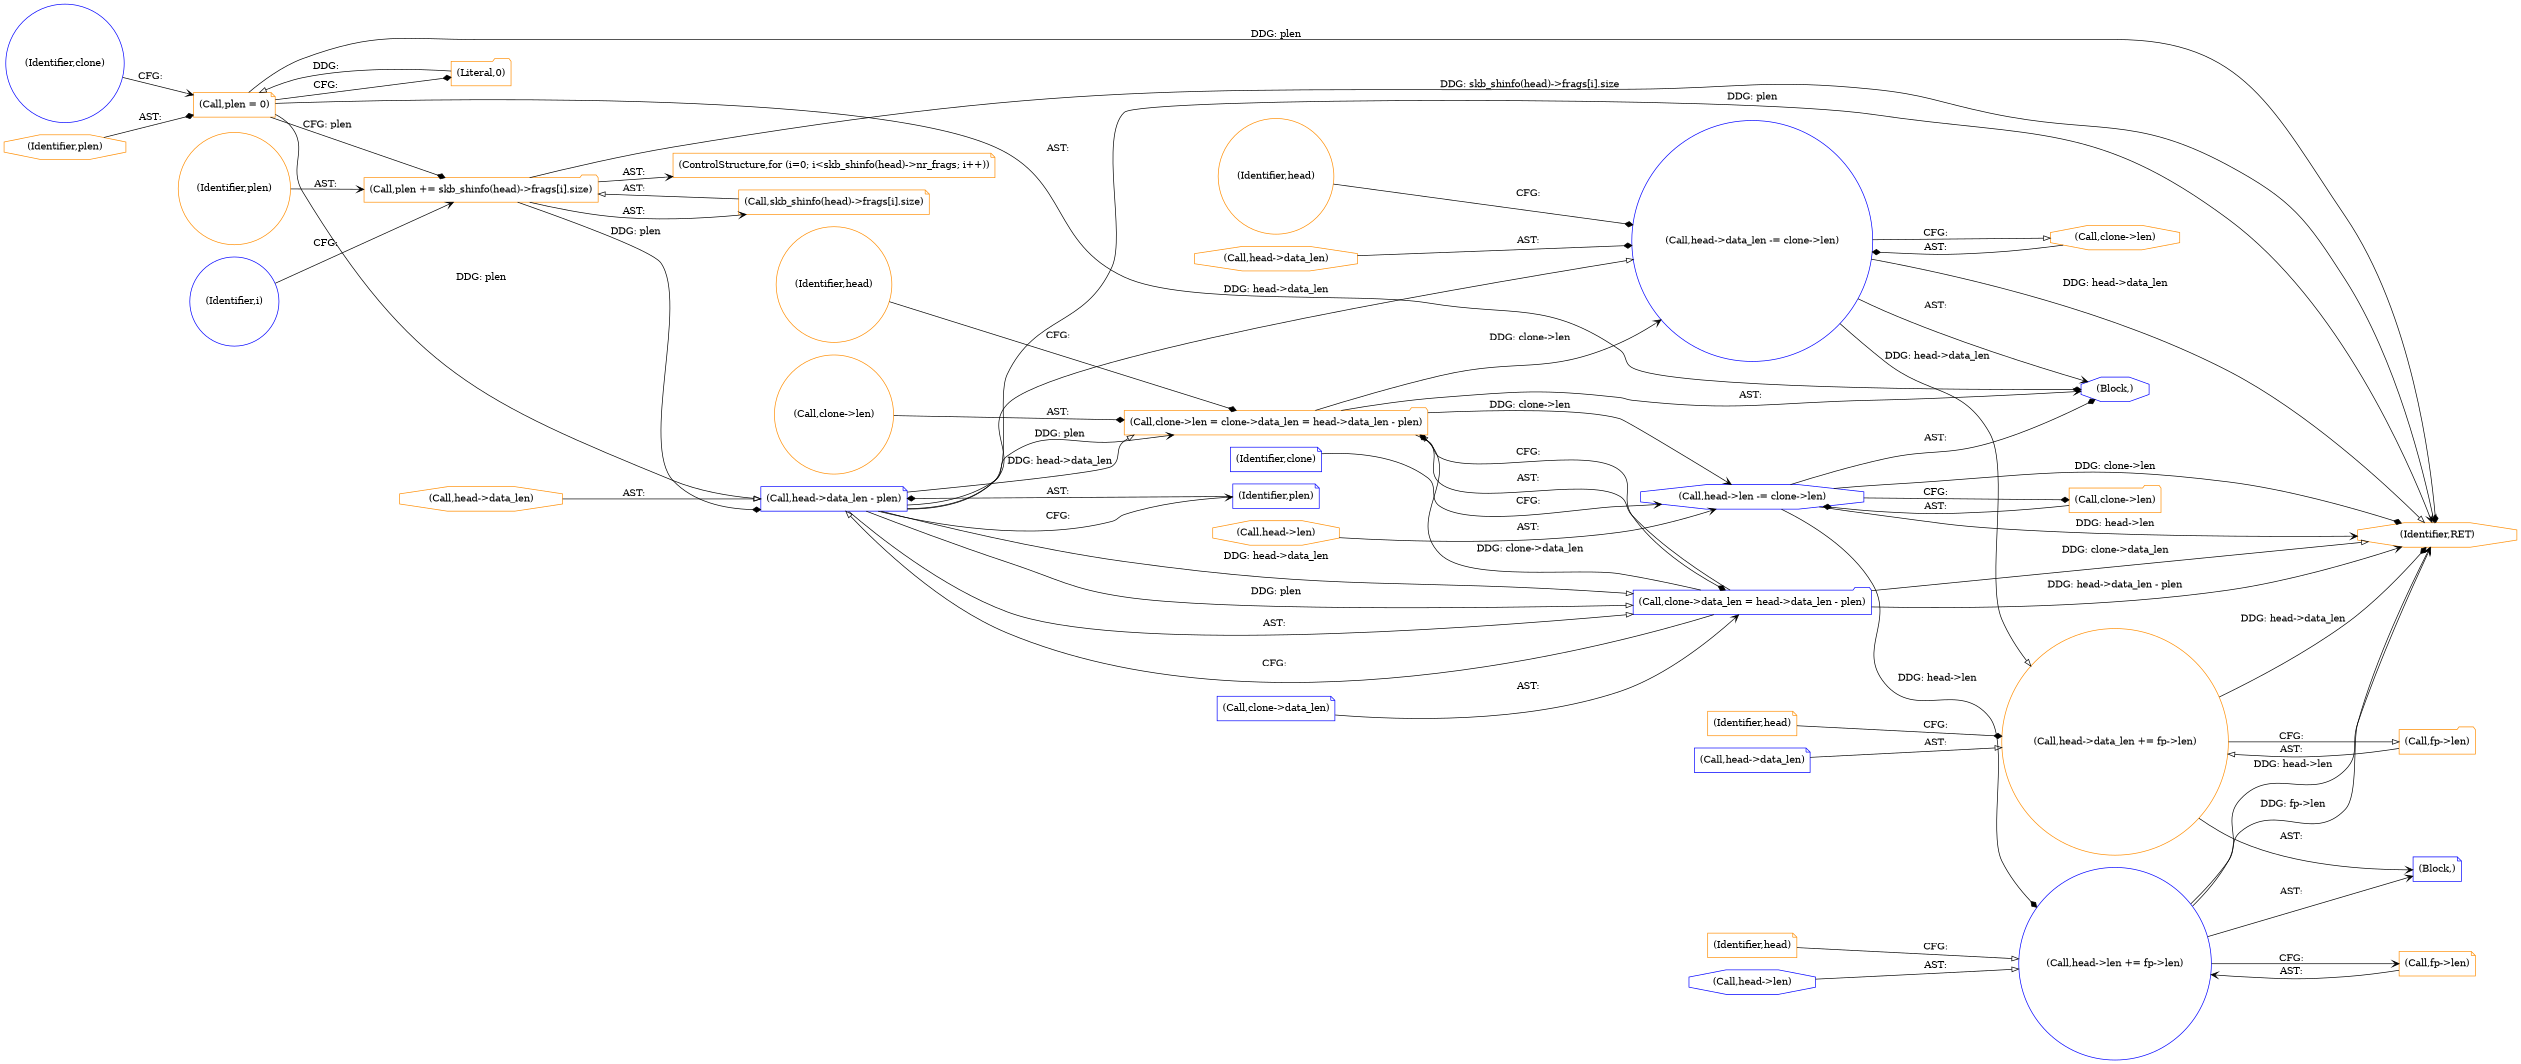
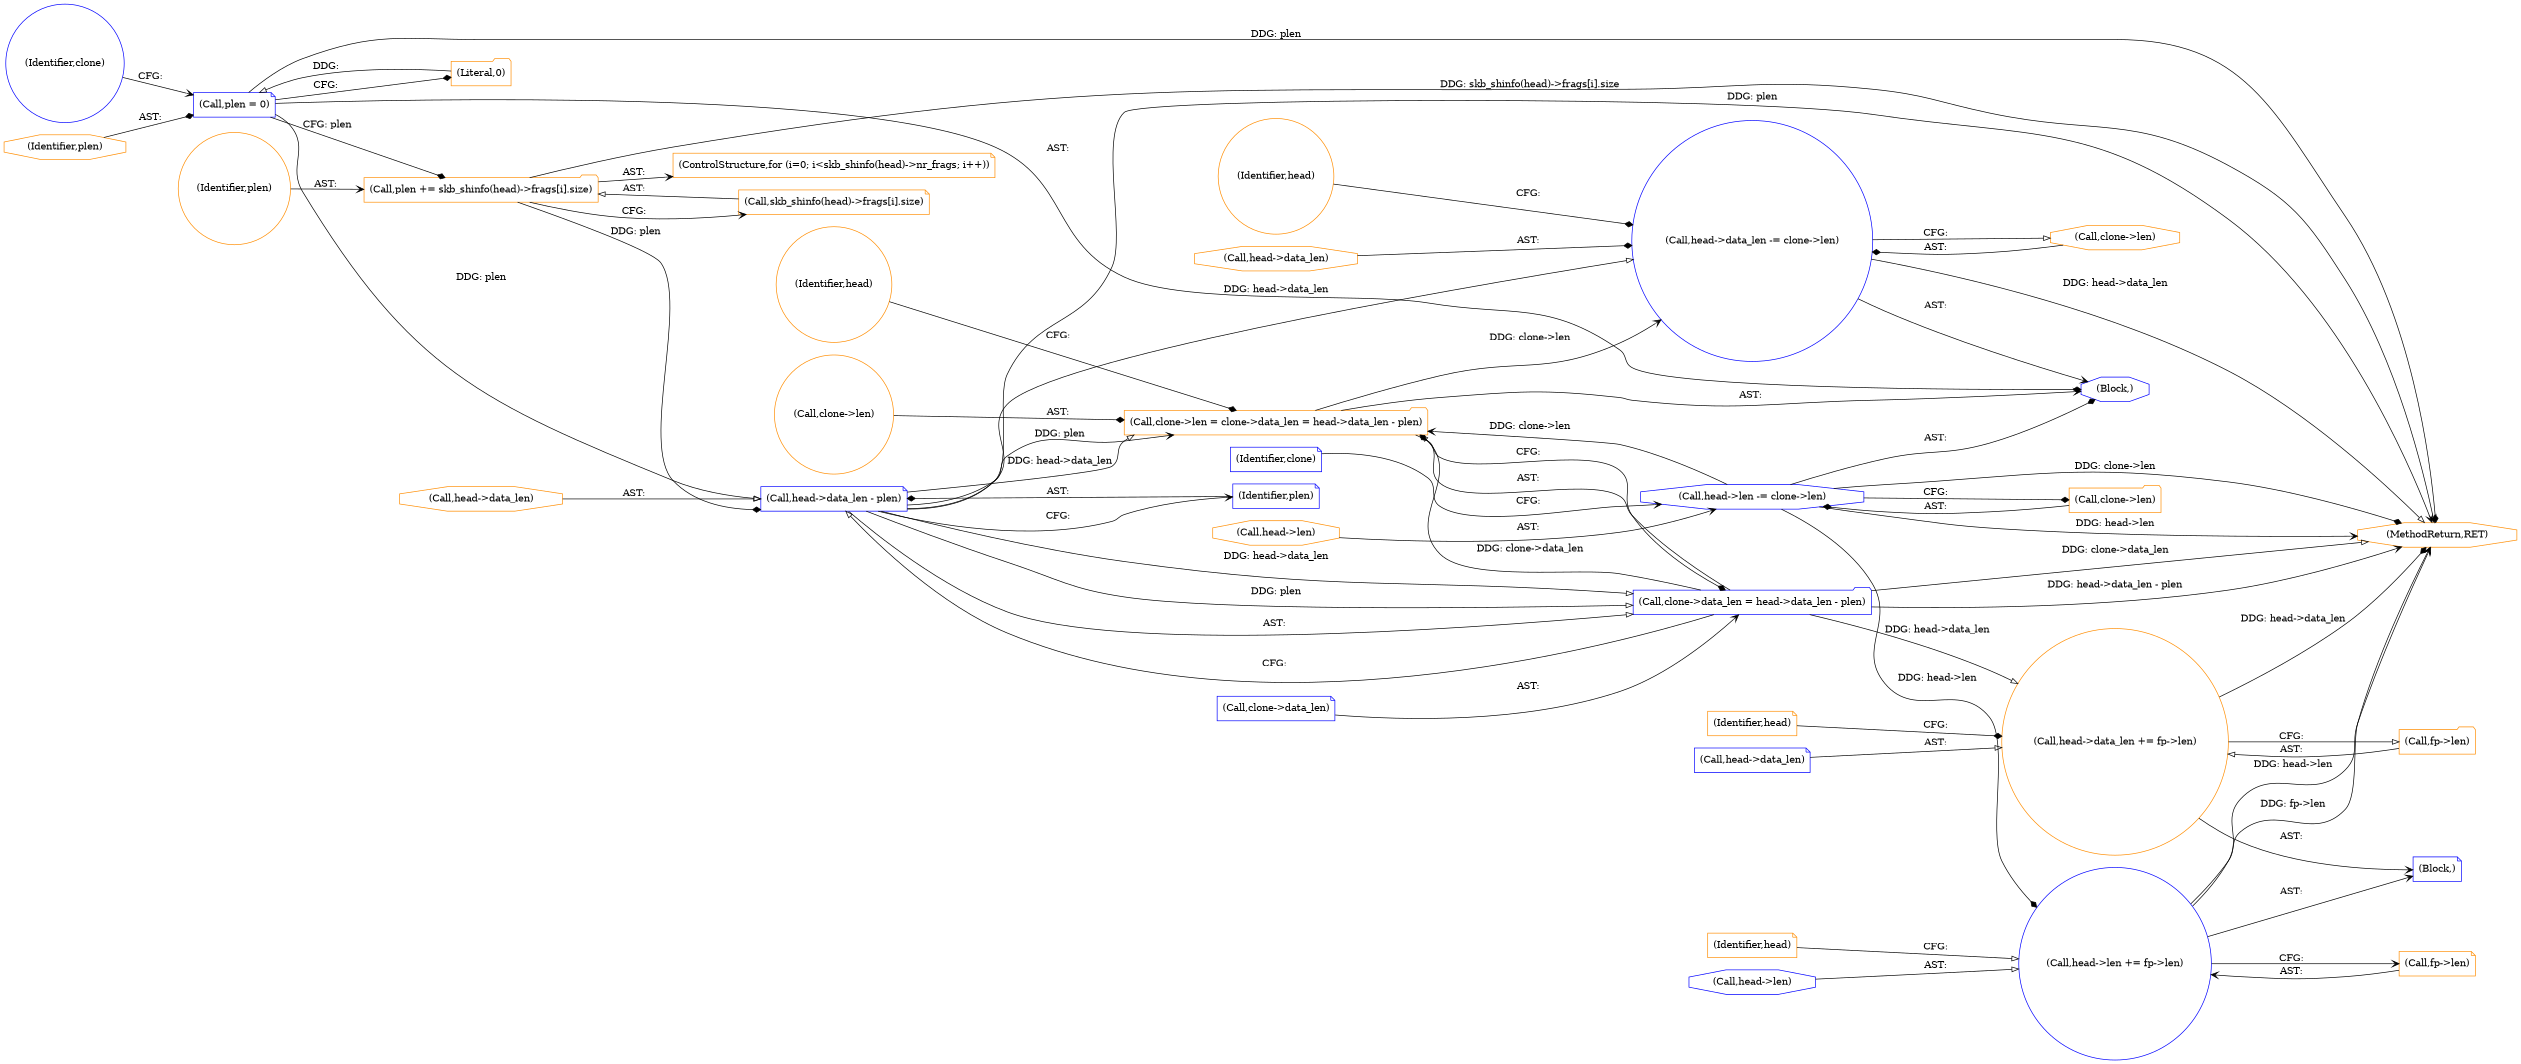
node "(Call,plen = 0)": color darkorange -> blue
edge "(Call,plen += skb_shinfo(head)->frags[i].size)" -> "(Call,skb_shinfo(head)->frags[i].size)": label "AST: " -> "CFG: "
node "(Identifier,i)": removed
edge "(Call,clone->len = clone->data_len = head->data_len - plen)" -> "(Call,head->len -= clone->len)": reversed
edge "(Call,head->data_len -= clone->len)" -> "(Call,head->data_len += fp->len)": now "(Call,clone->data_len = head->data_len - plen)" -> "(Call,head->data_len += fp->len)"
node "(Identifier,RET)": label "(Identifier,RET)" -> "(MethodReturn,RET)"
